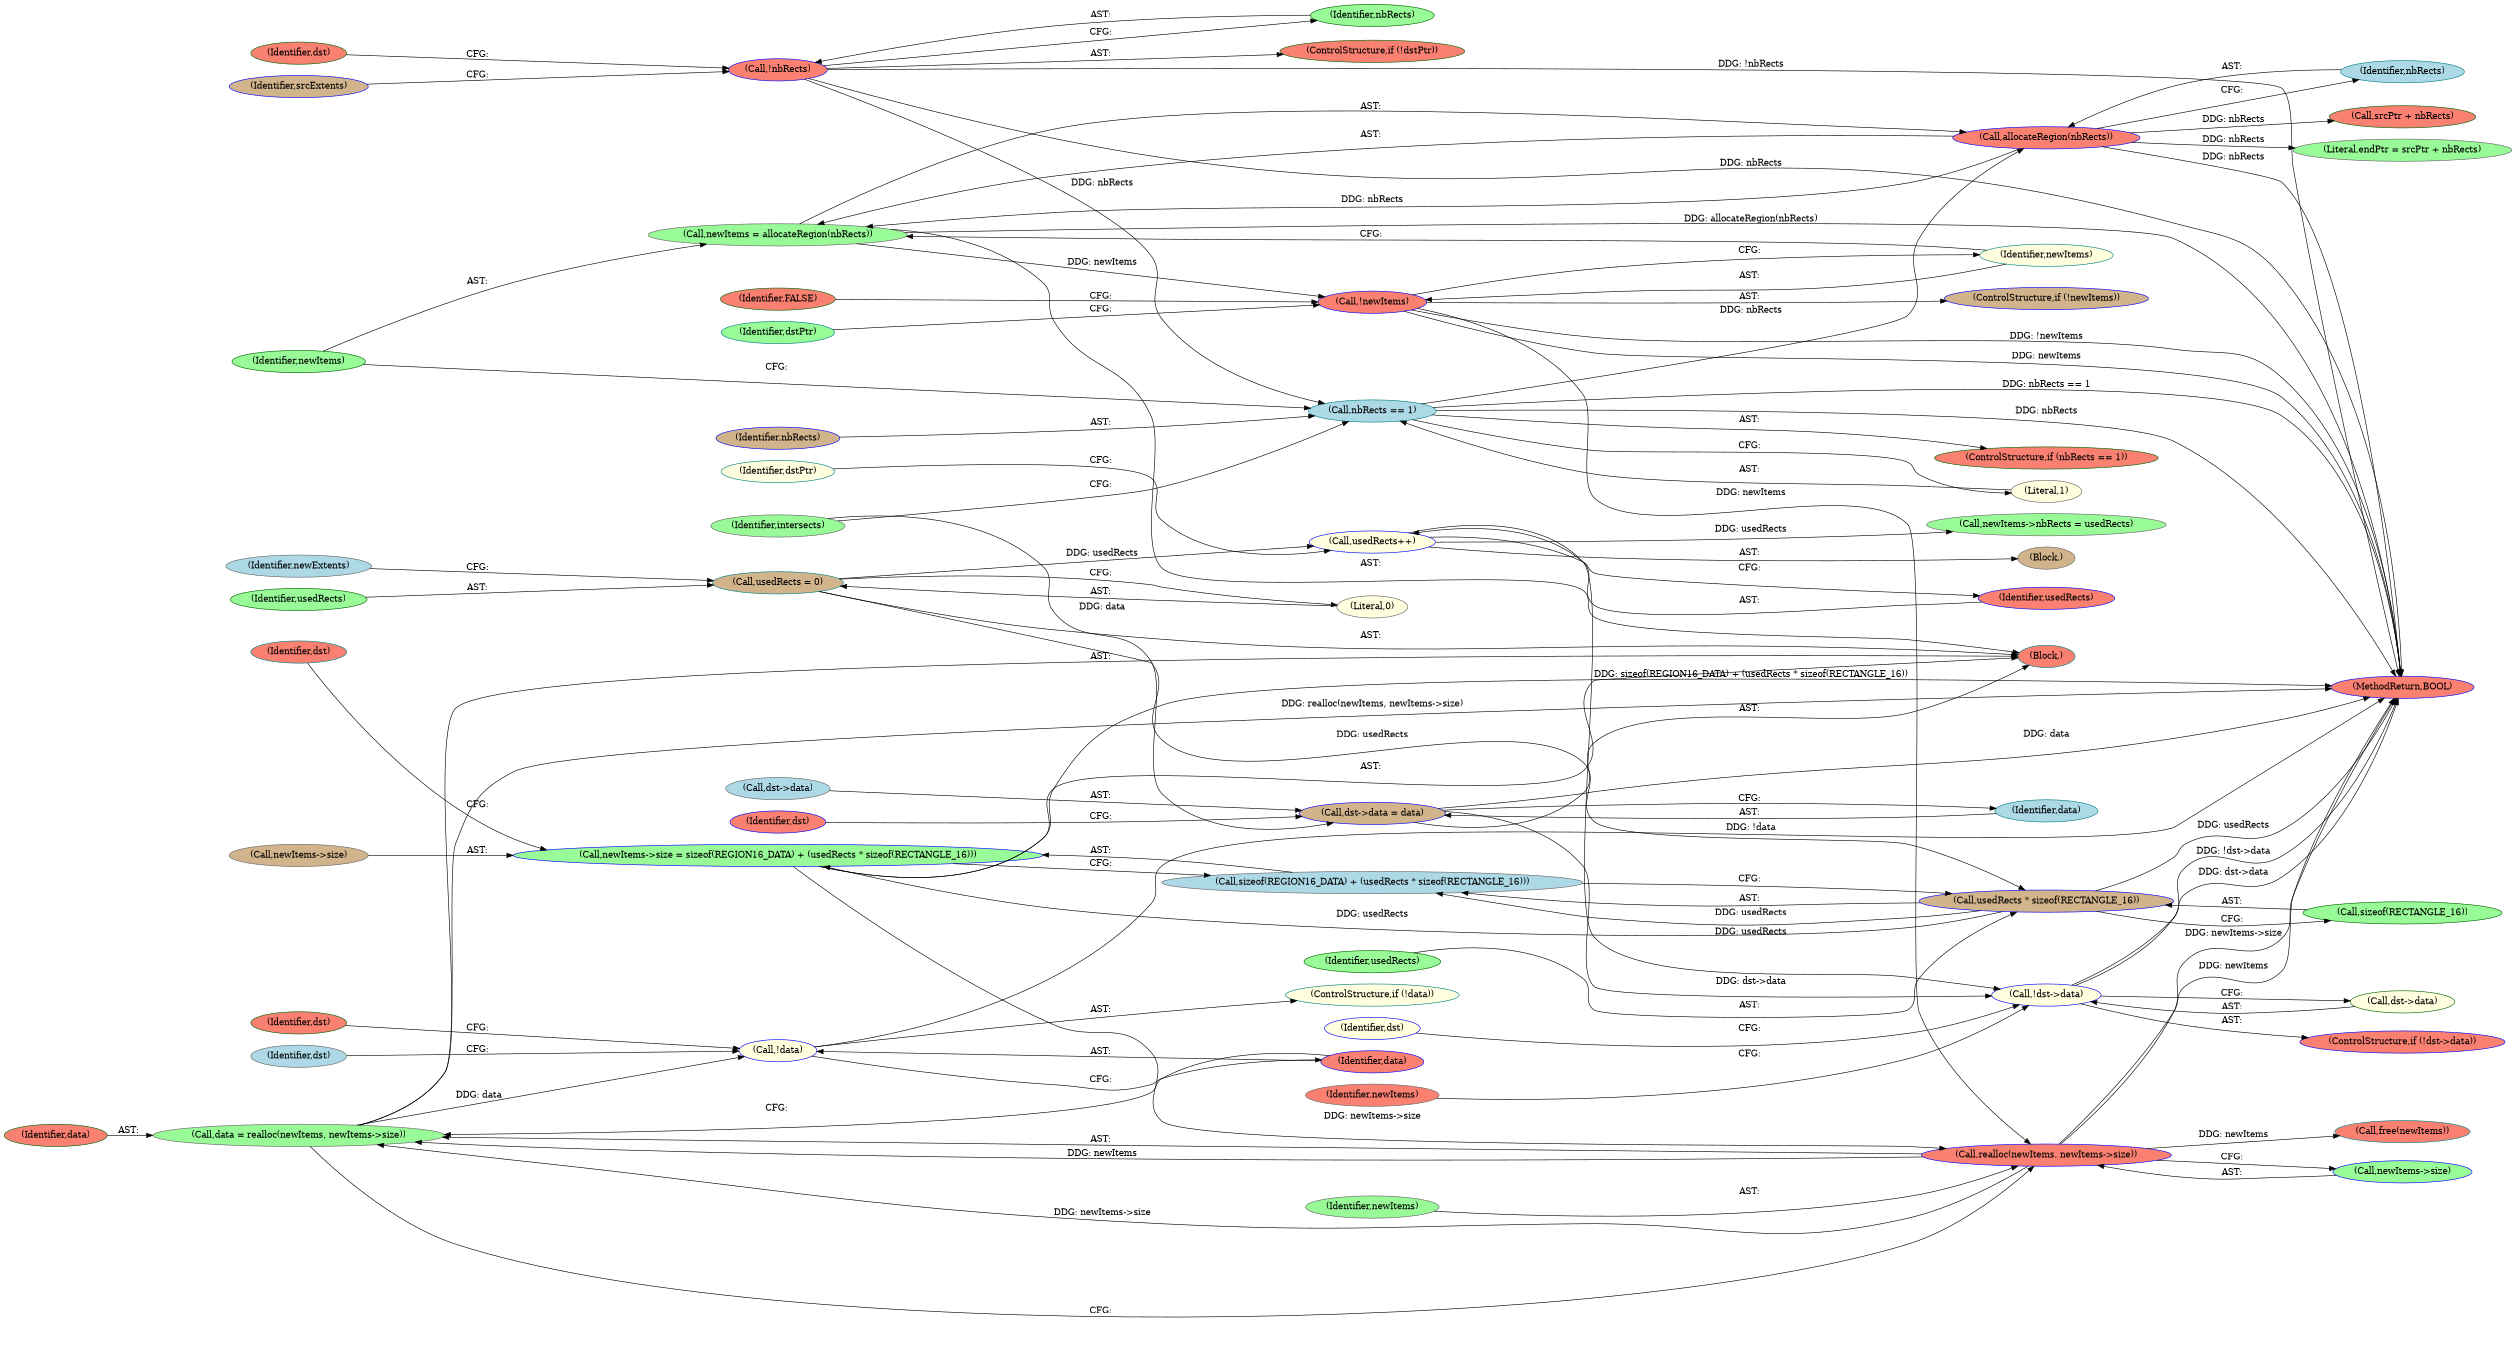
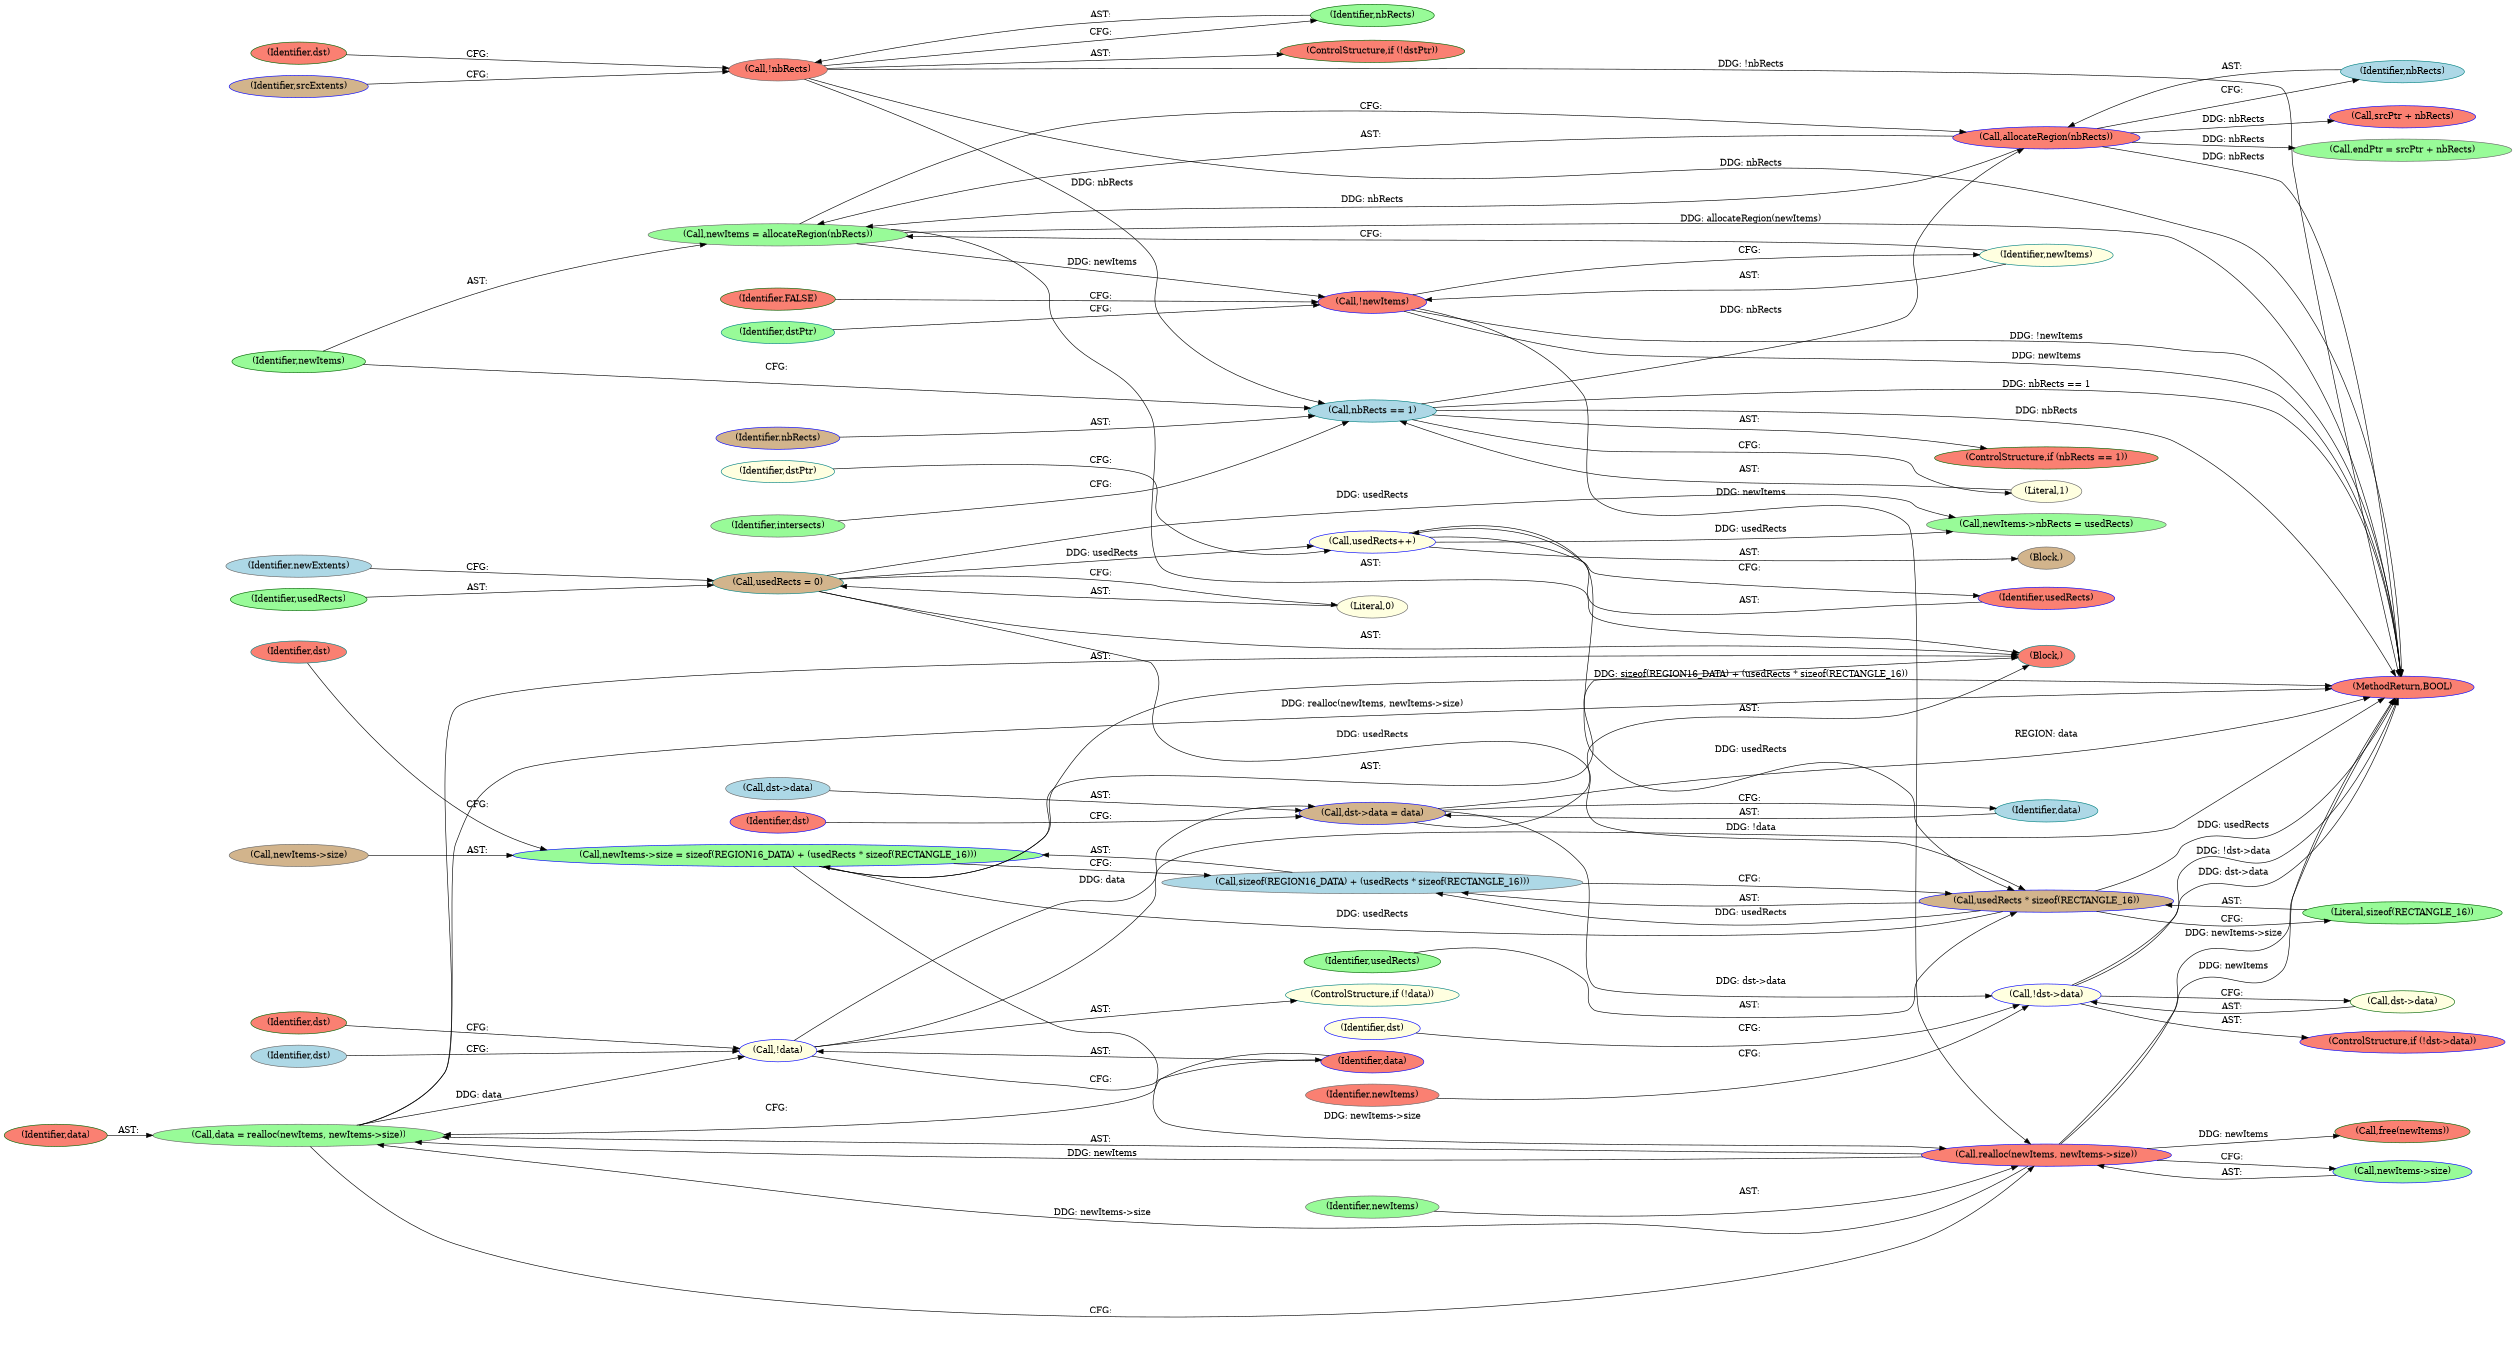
node "(Call,!nbRects)": color blue -> gray40
edge "(Call,newItems = allocateRegion(nbRects))" -> "(Call,allocateRegion(nbRects))": label "AST: " -> "CFG: "
node "(Call,srcPtr + nbRects)": color darkgreen -> blue
node "(Literal,endPtr = srcPtr + nbRects)": label "(Literal,endPtr = srcPtr + nbRects)" -> "(Call,endPtr = srcPtr + nbRects)"
edge "(Call,newItems = allocateRegion(nbRects))" -> "(MethodReturn,BOOL)": label "DDG: allocateRegion(nbRects)" -> "DDG: allocateRegion(newItems)"
node "(ControlStructure,if (!newItems))": removed
edge "(Call,usedRects = 0)" -> "(Call,newItems->nbRects = usedRects)": added, label "DDG: usedRects"
edge "(Identifier,intersects)" -> "(Call,dst->data = data)": now "(Call,!data)" -> "(Call,dst->data = data)"
edge "(Call,dst->data = data)" -> "(MethodReturn,BOOL)": label "DDG: data" -> "REGION: data"
edge "(Call,usedRects++)" -> "(Call,!dst->data)": now "(Call,usedRects++)" -> "(Call,usedRects * sizeof(RECTANGLE_16))"
node "(Call,sizeof(RECTANGLE_16))": label "(Call,sizeof(RECTANGLE_16))" -> "(Literal,sizeof(RECTANGLE_16))"
node "(Call,free(newItems))": color teal -> darkgreen
